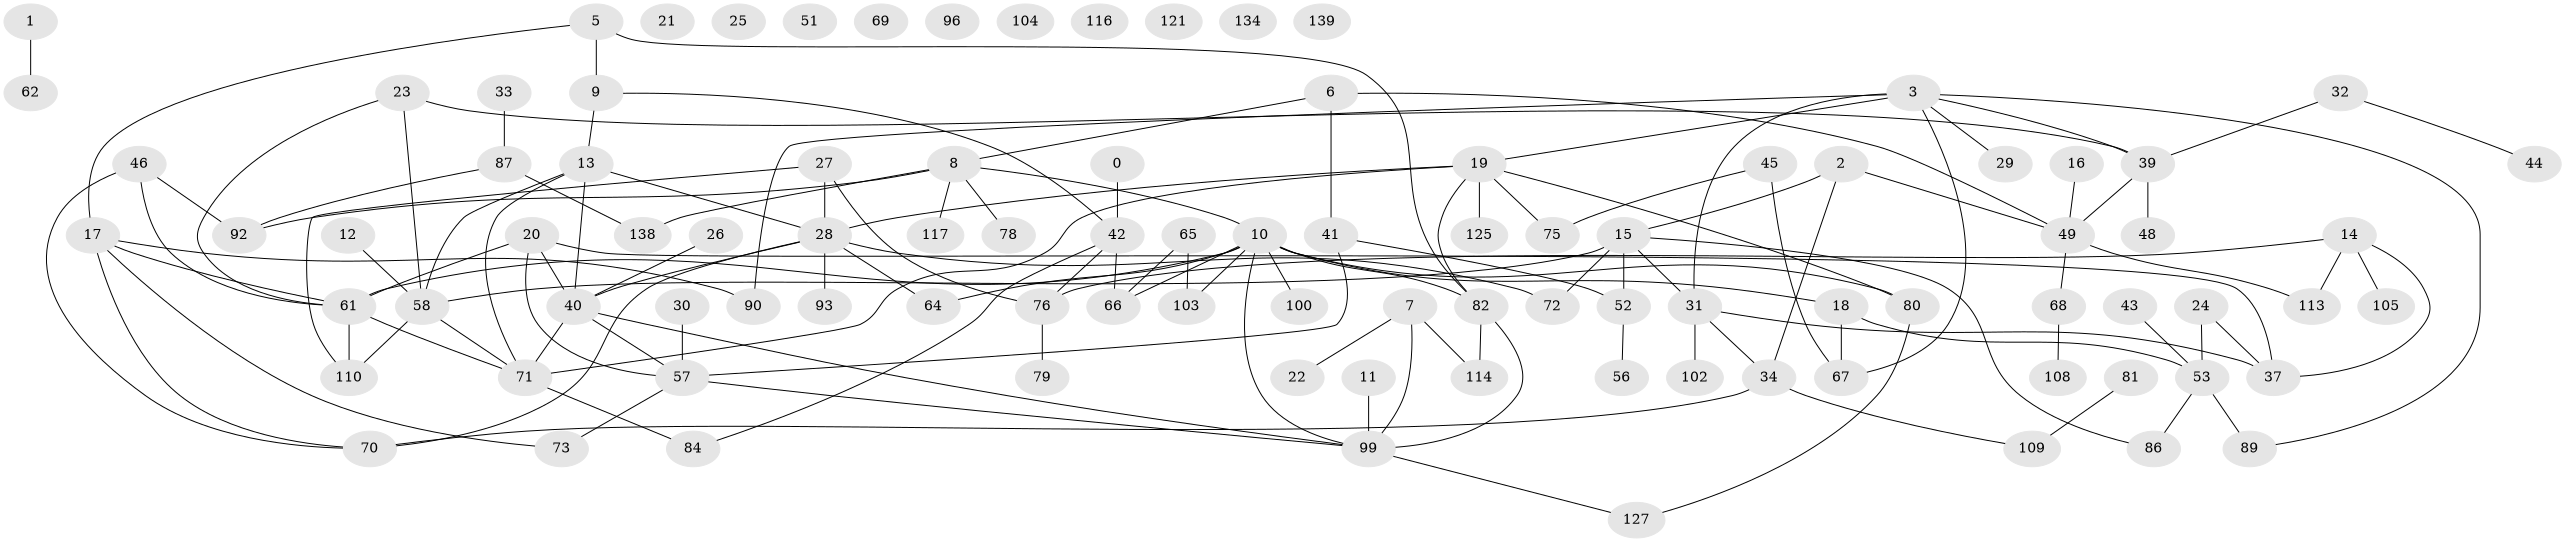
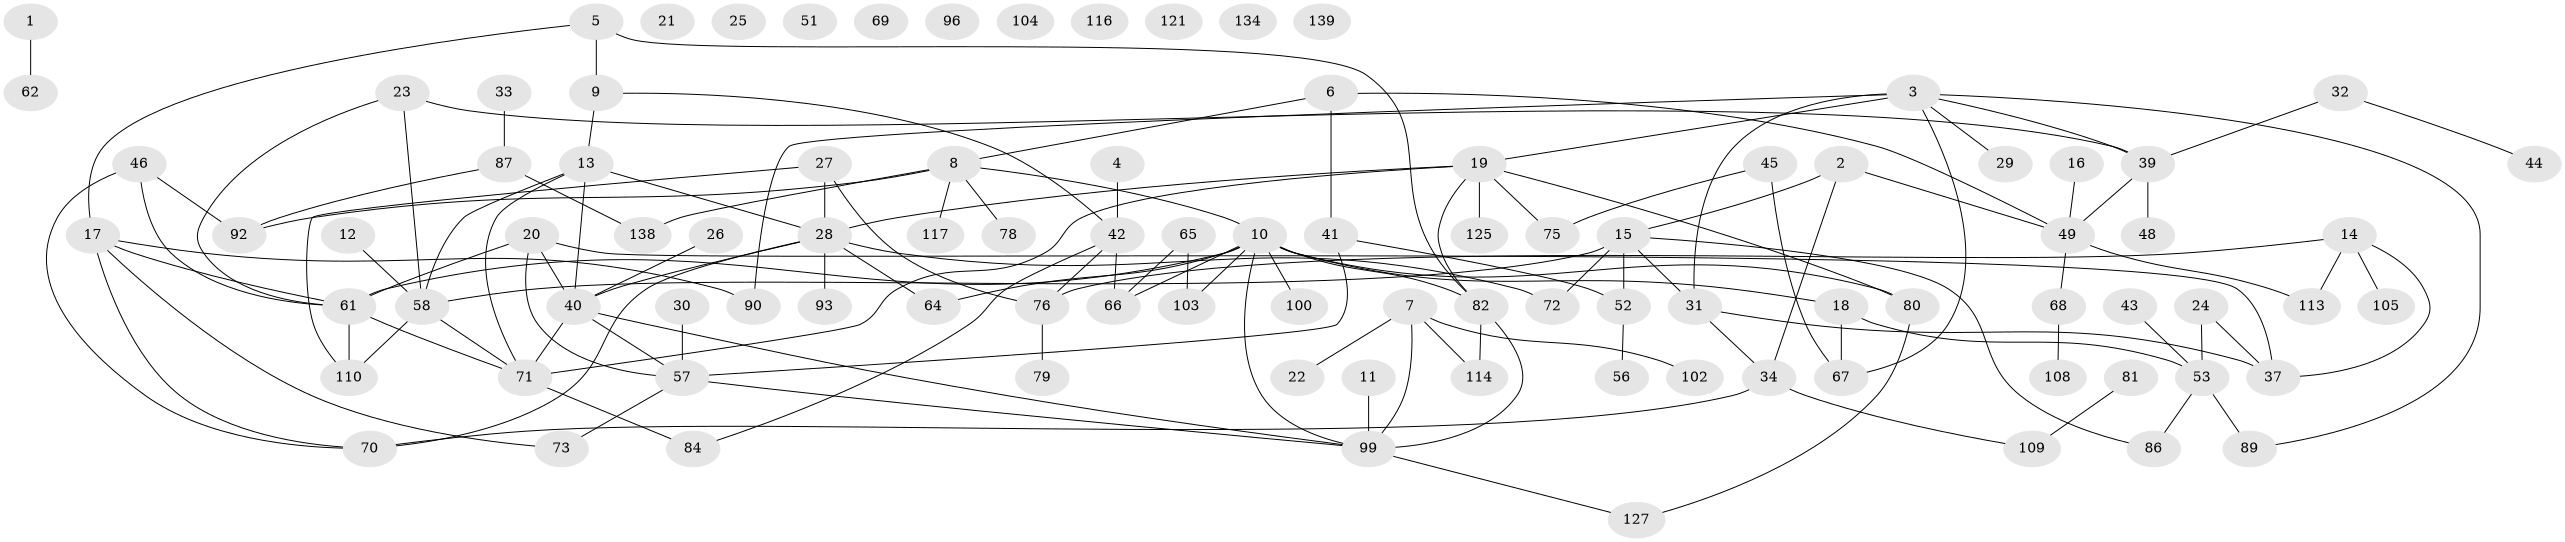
node "0": label "0" -> "4"
edge "31" -- "102": now "7" -- "102"
